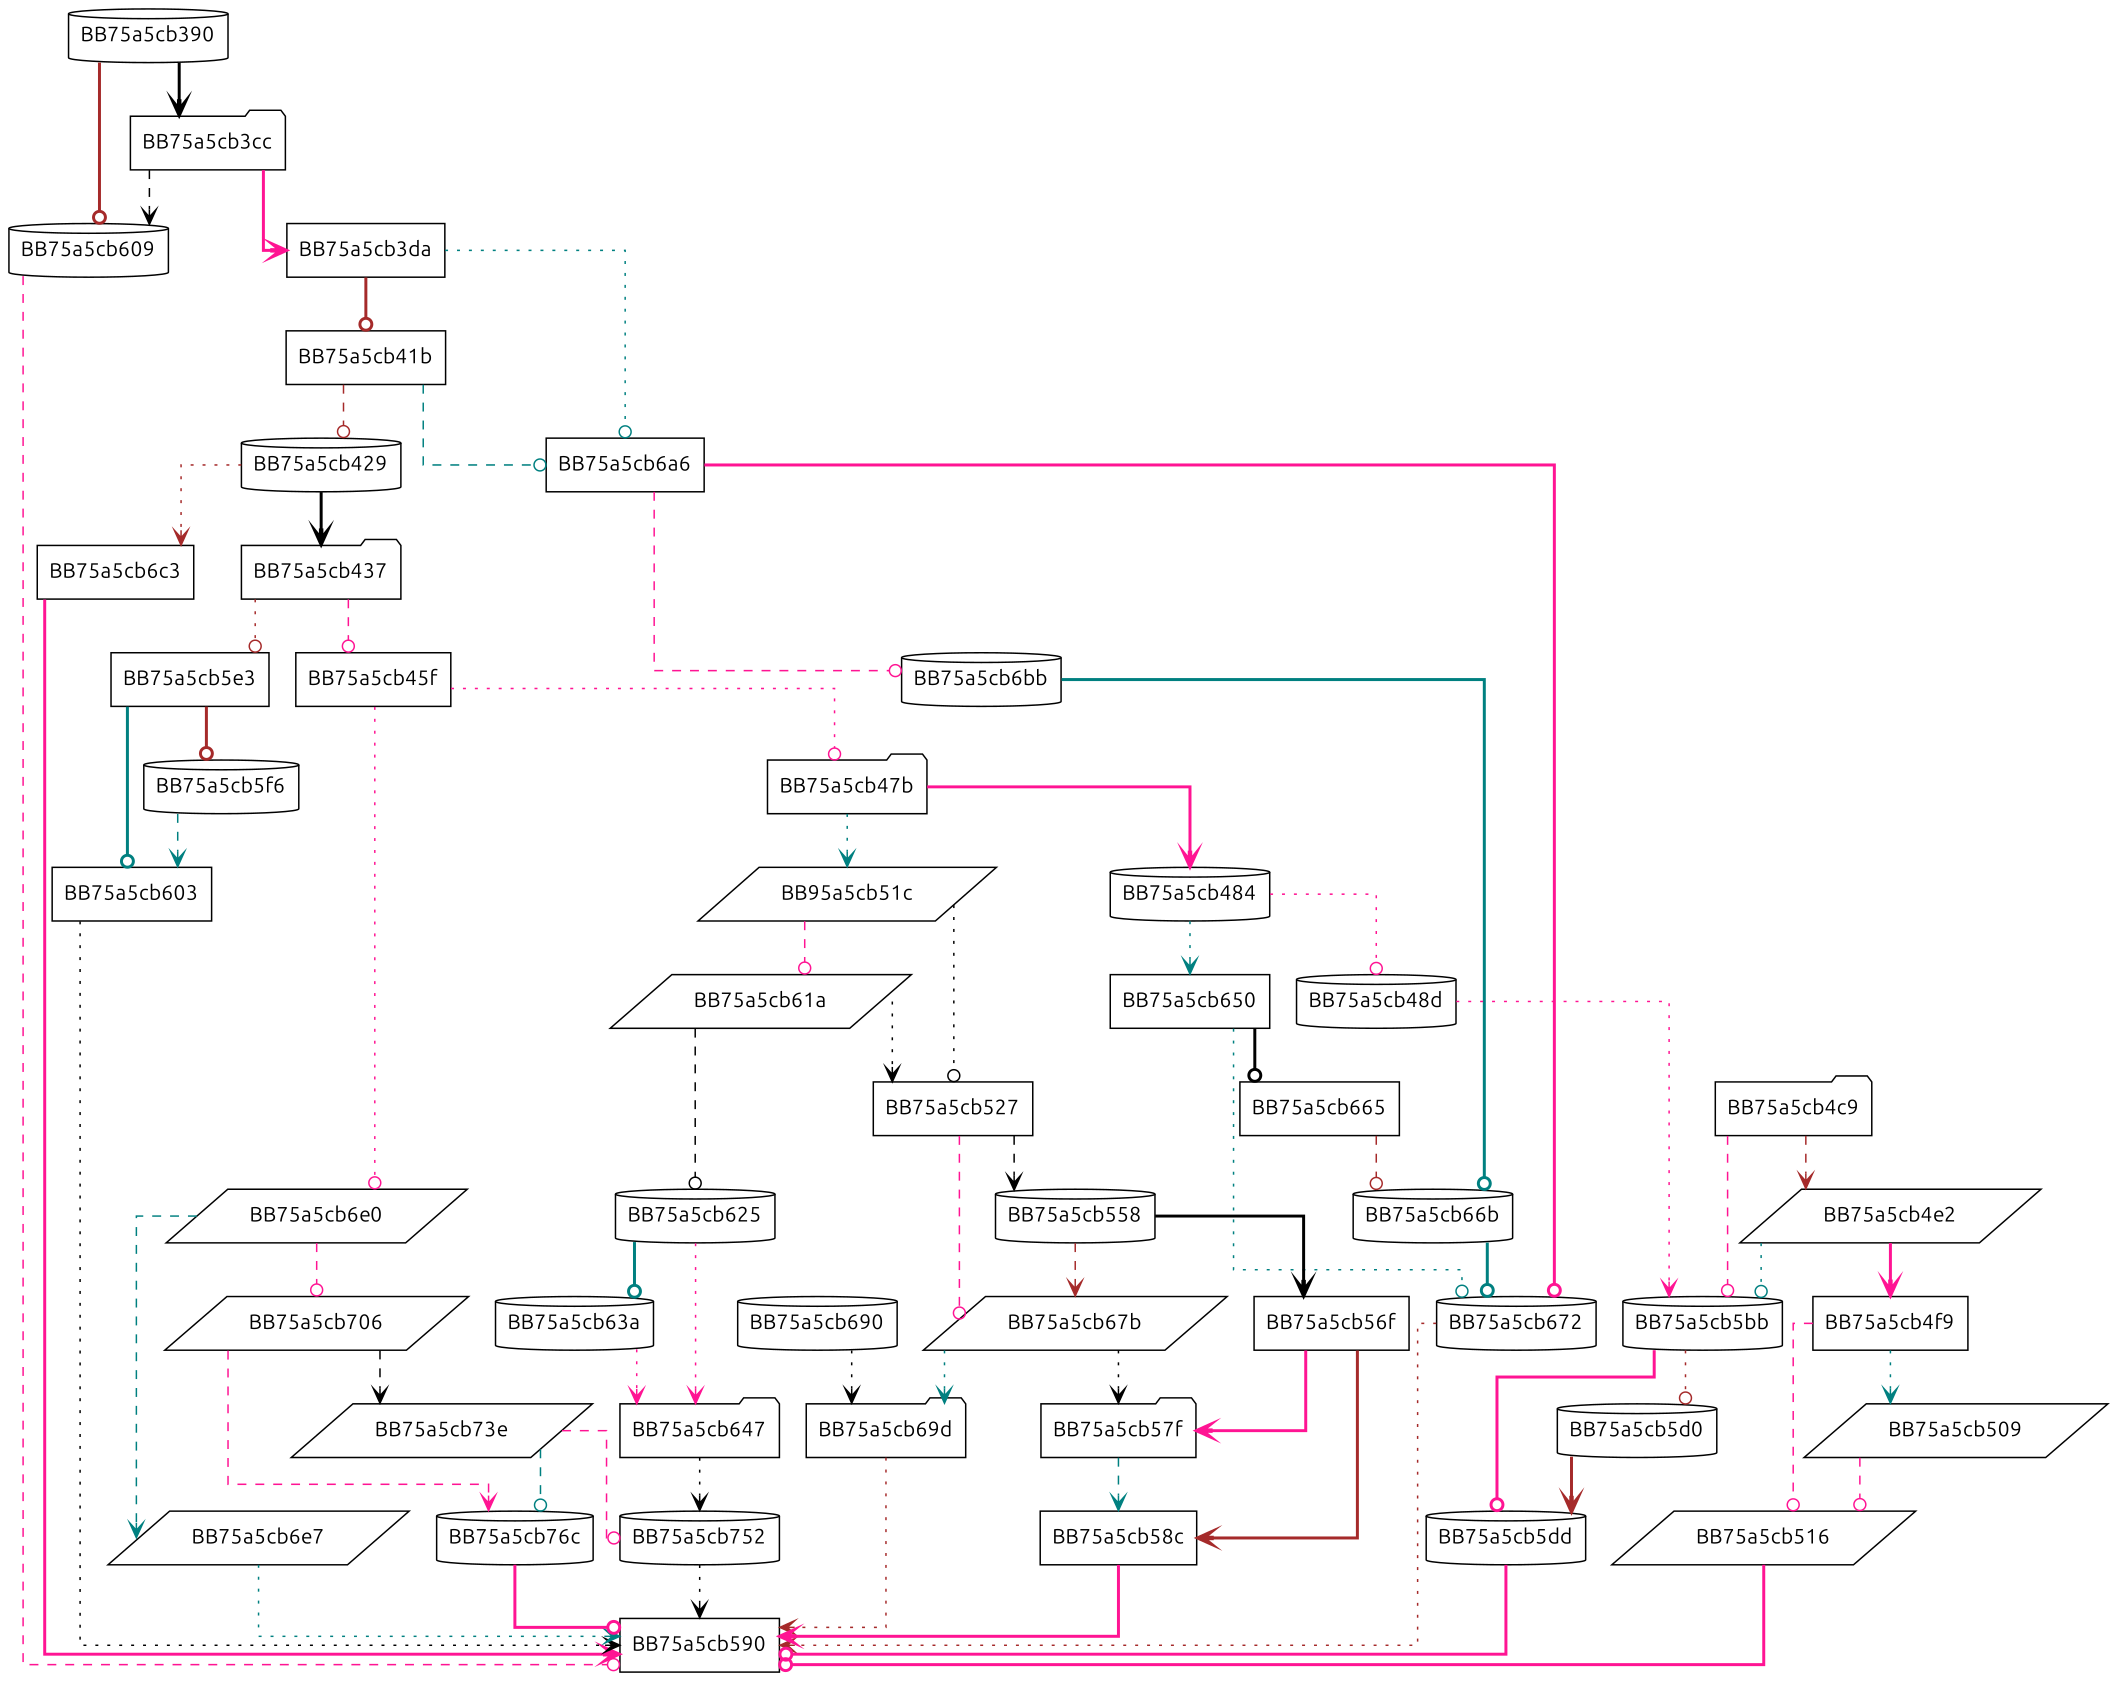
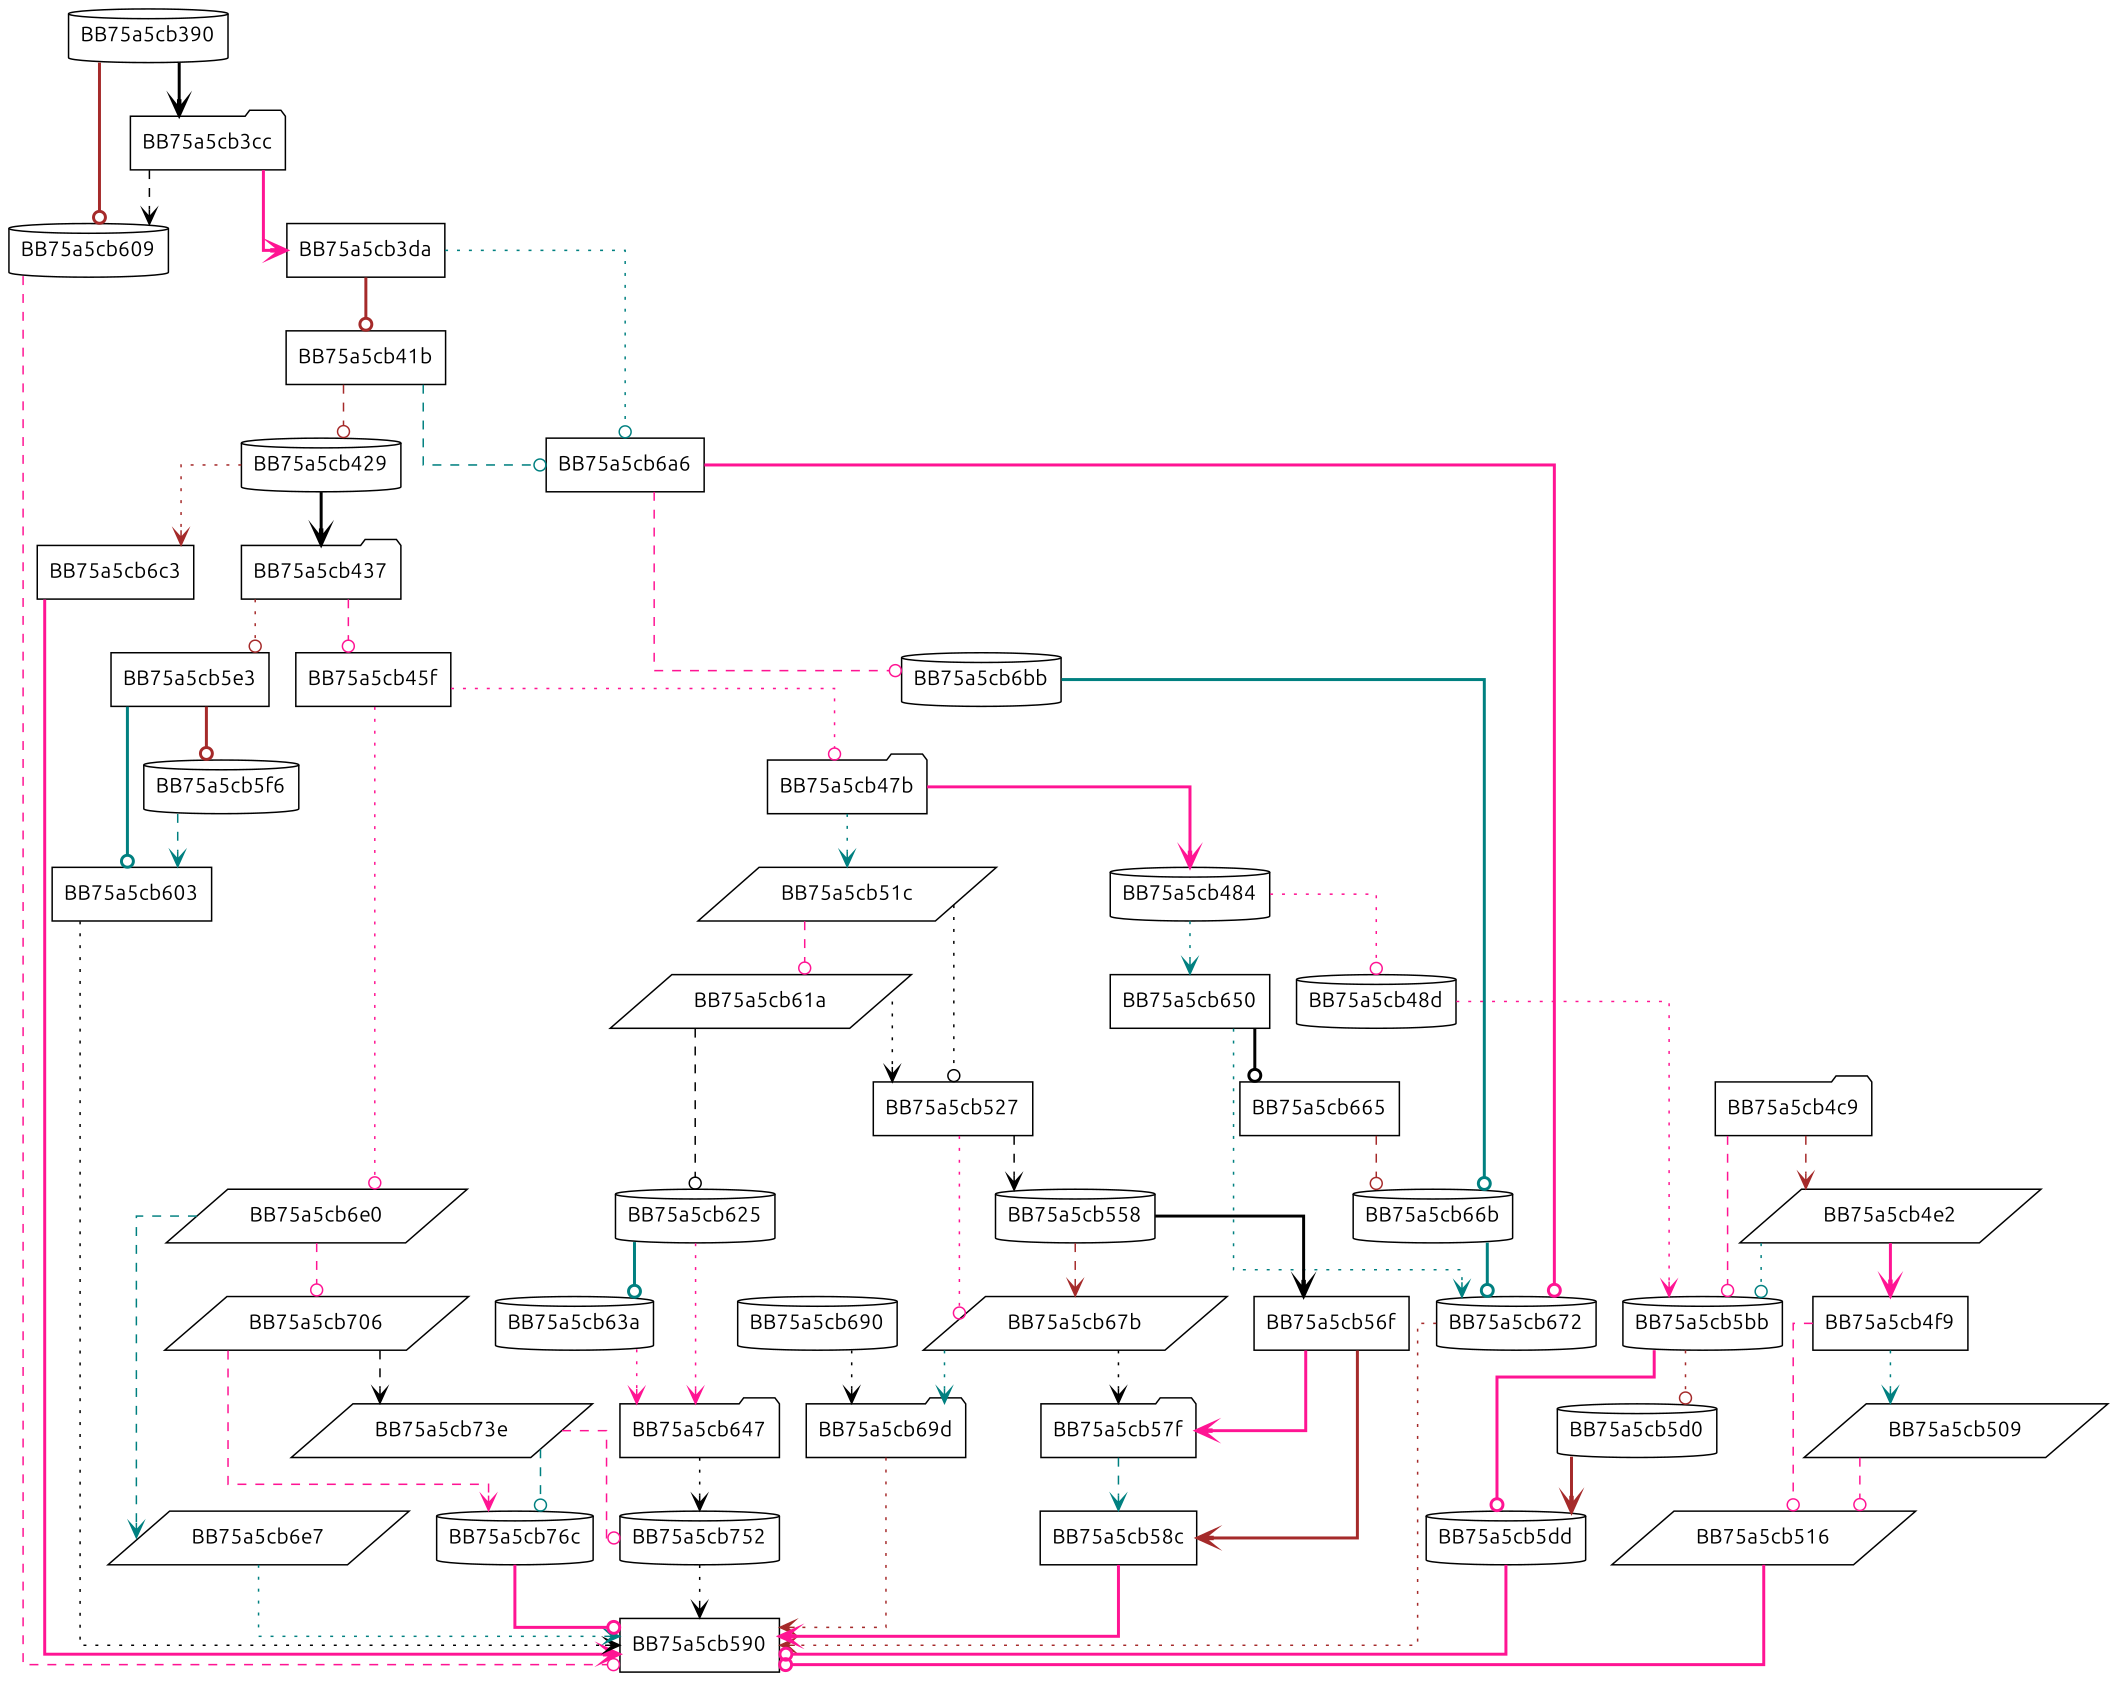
node "BB95a5cb51c": label "BB95a5cb51c" -> "BB75a5cb51c"
edge "BB75a5cb527" -> "BB75a5cb67b": style dashed -> dotted
edge "BB75a5cb650" -> "BB75a5cb672": arrowhead odot -> vee
